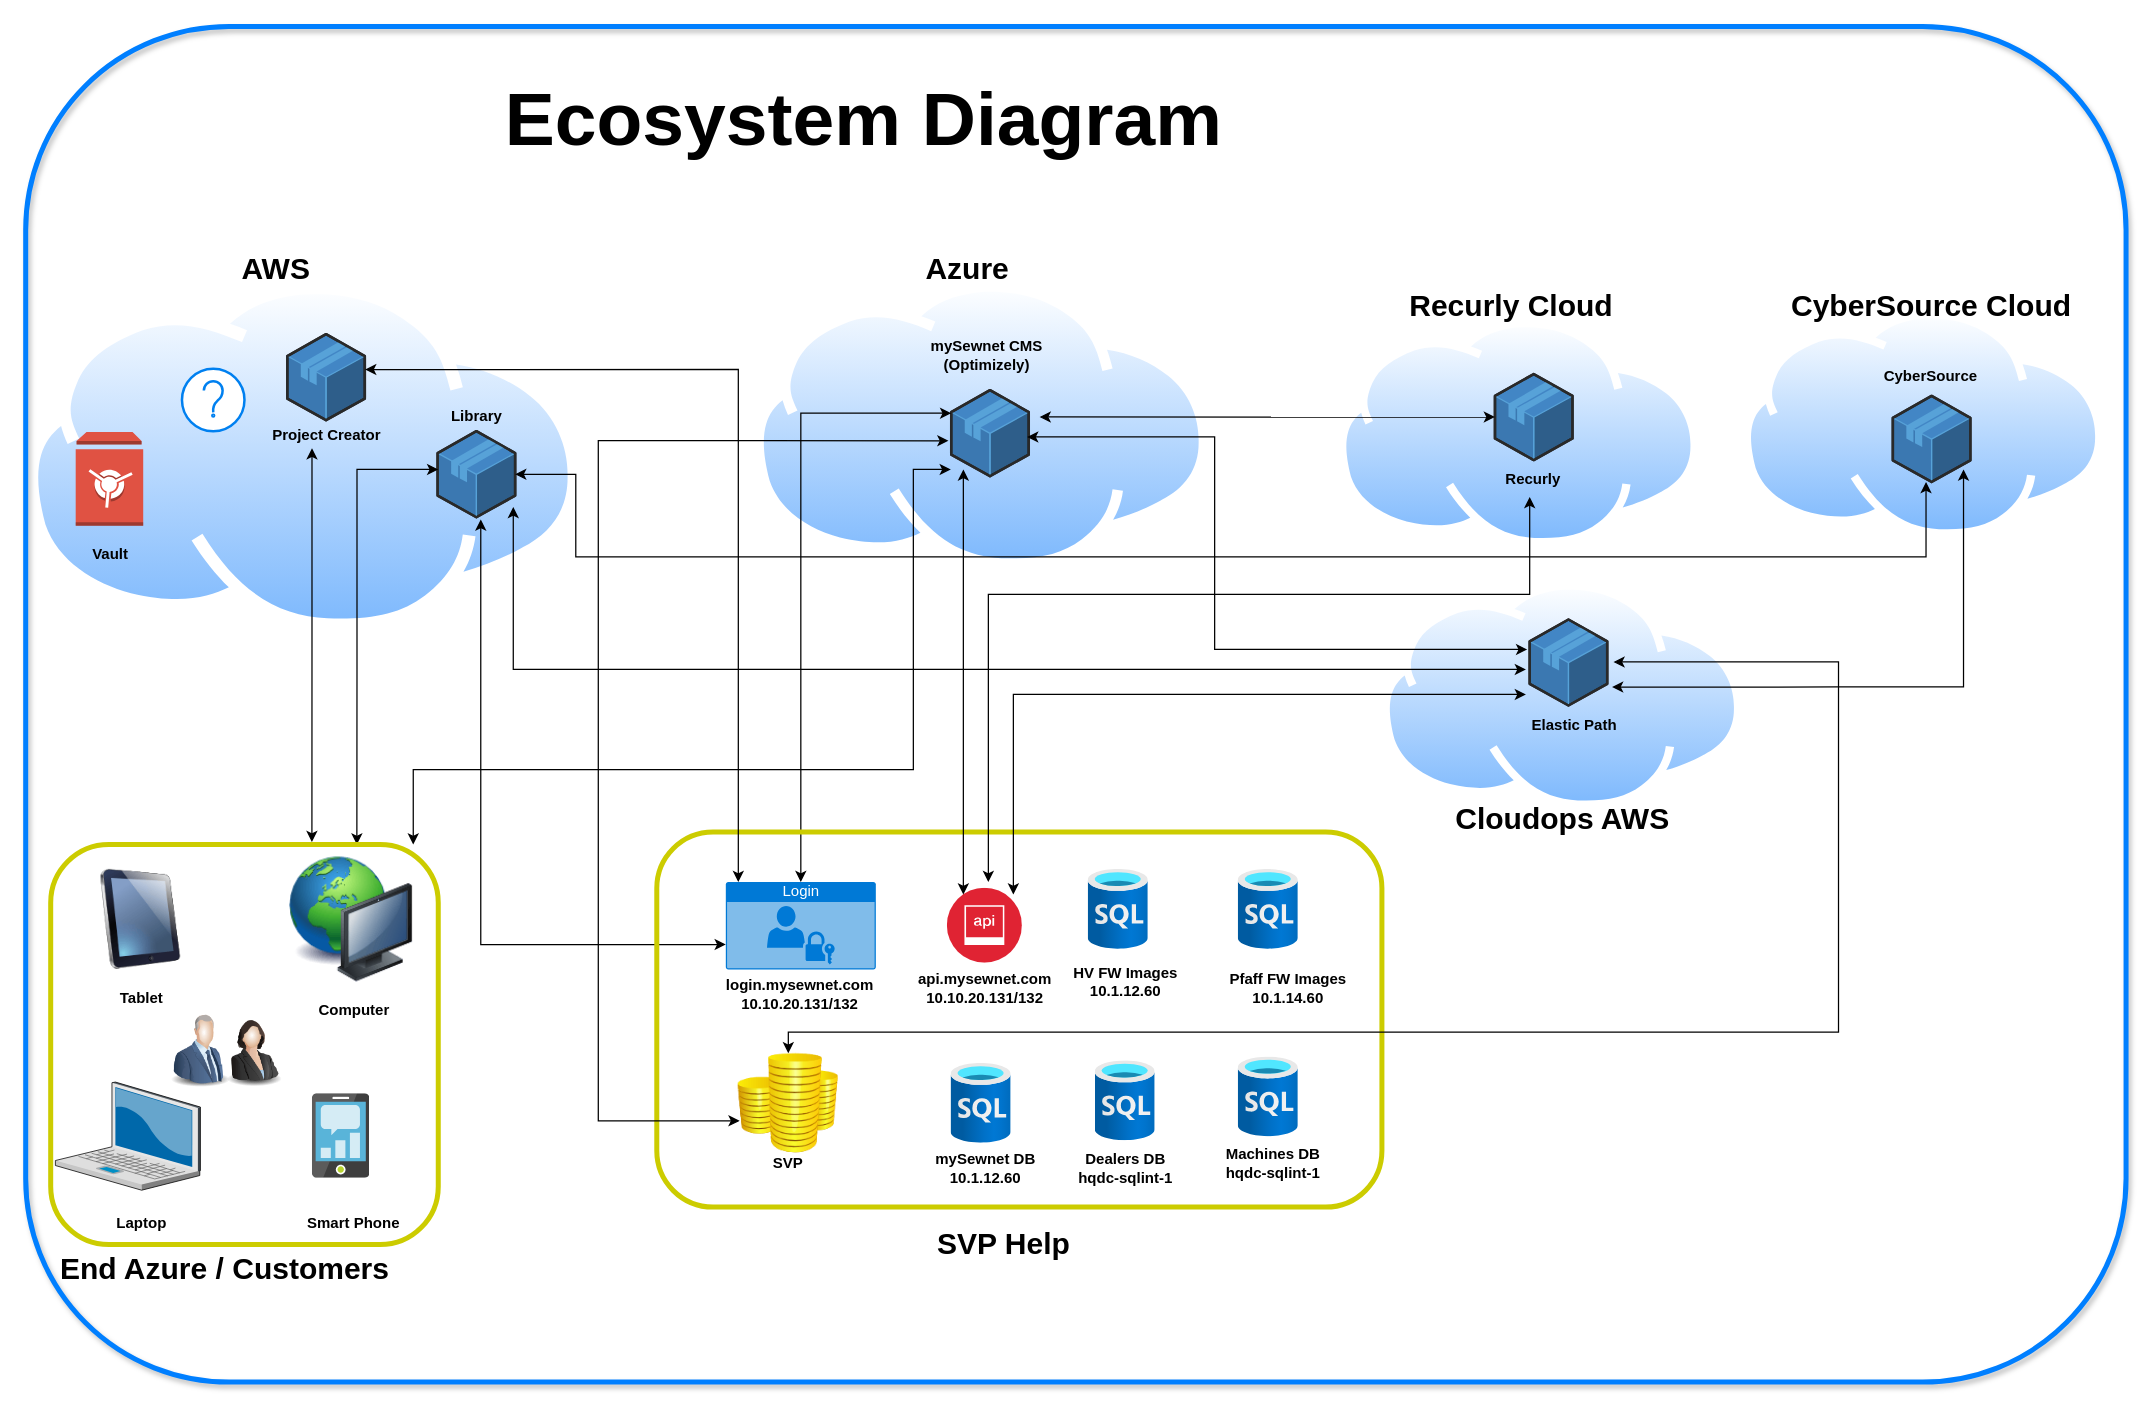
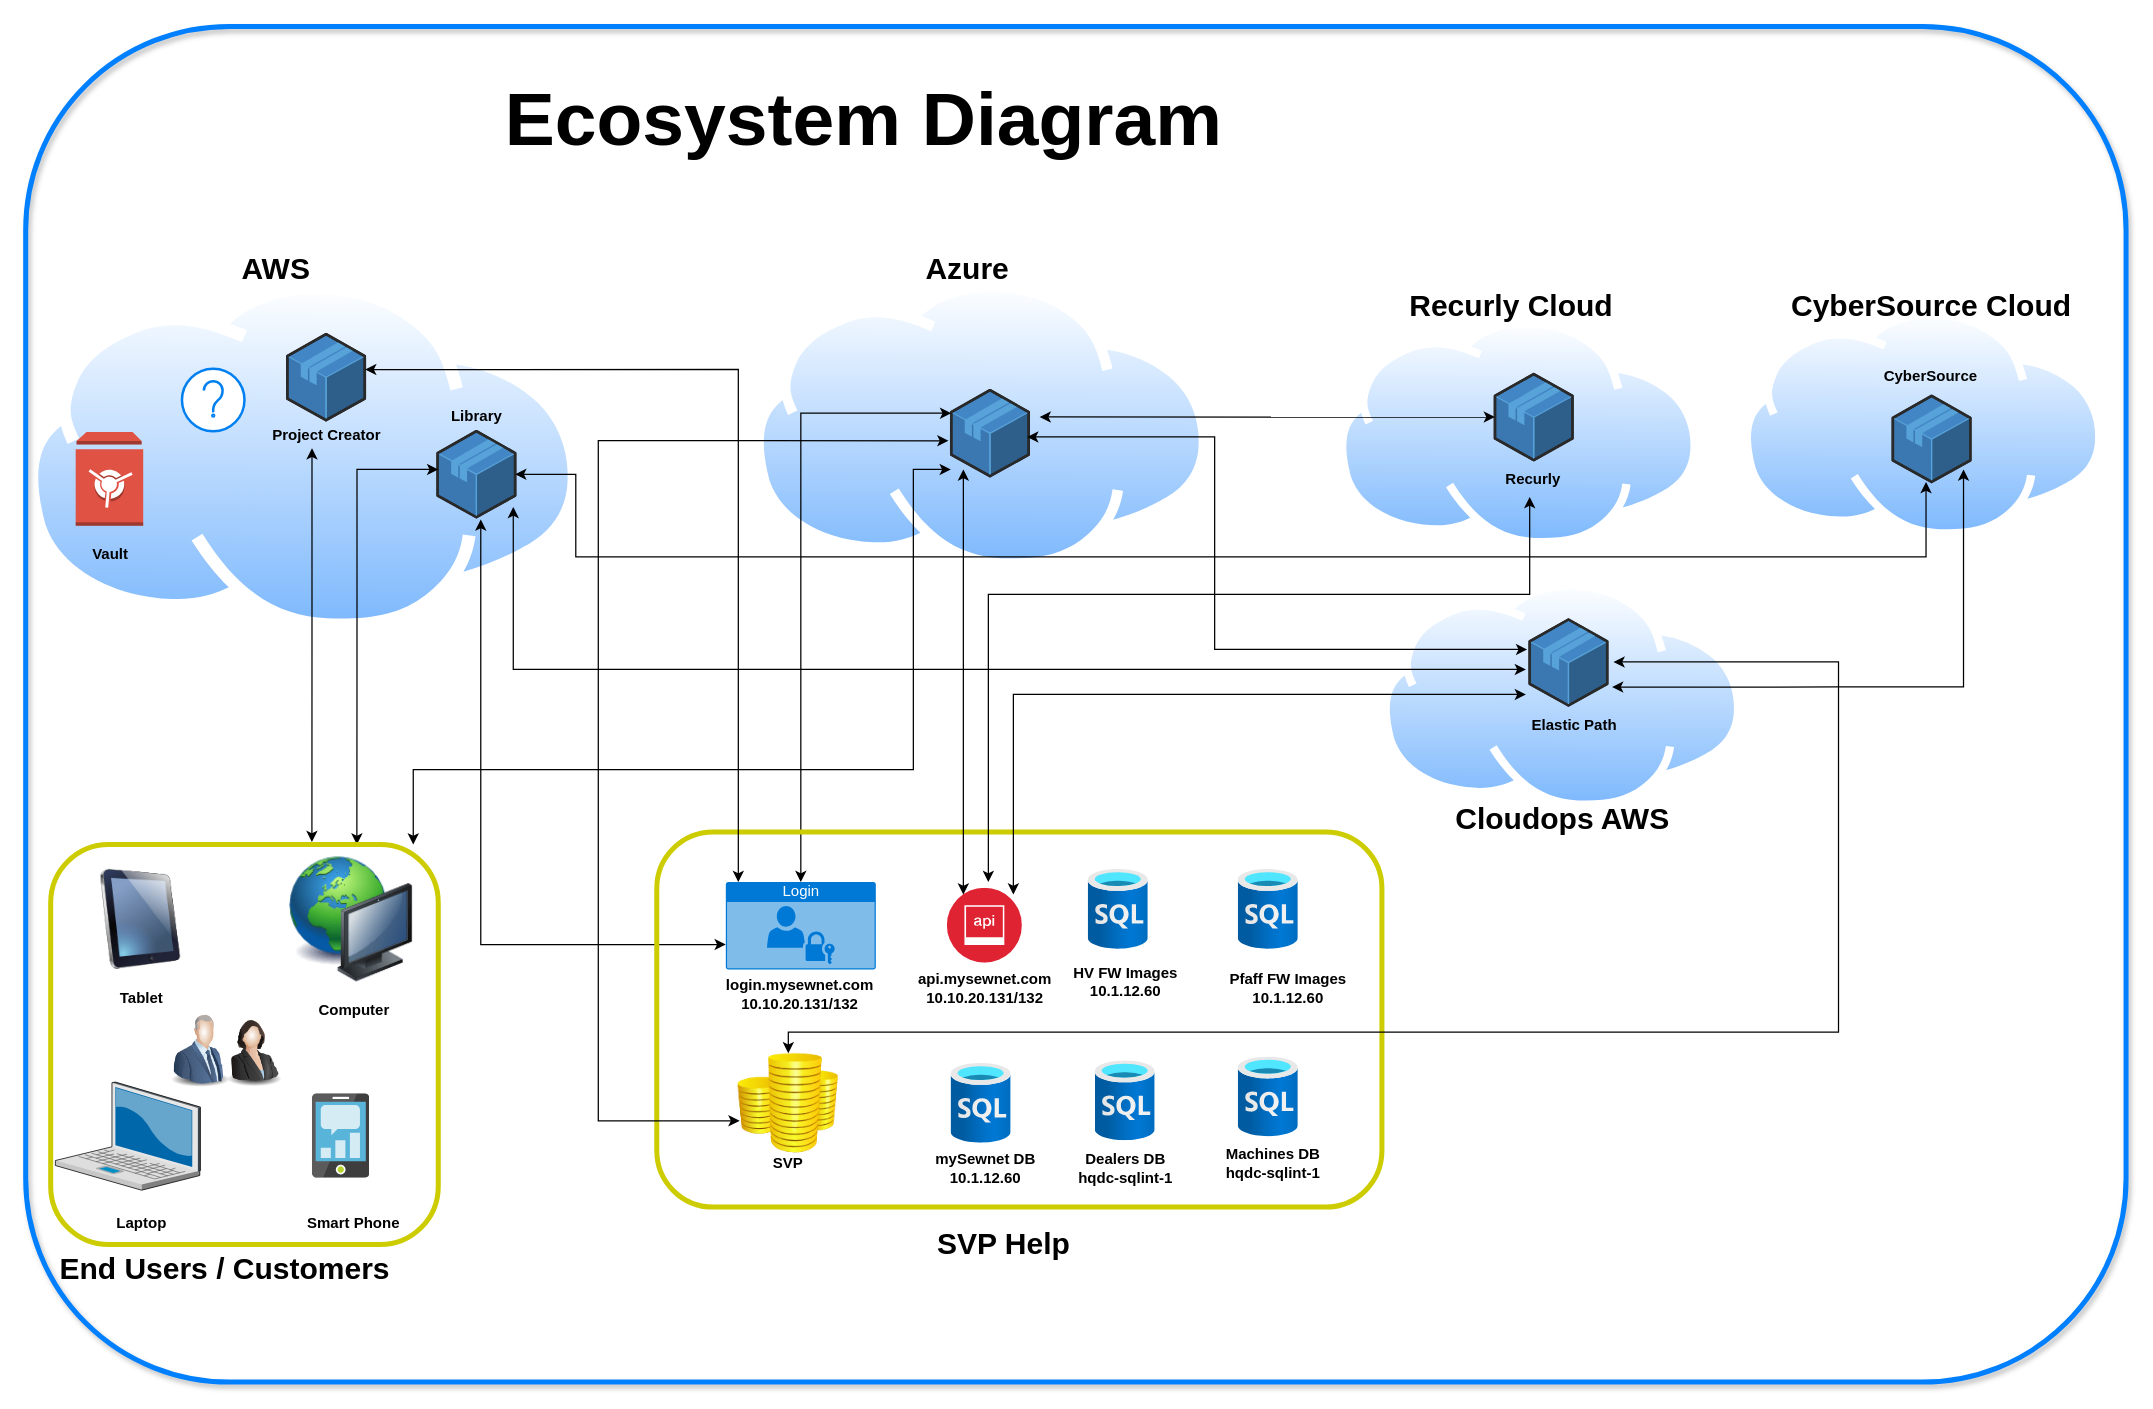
node "mySewnet CMS (Optimizely)": removed
node "Pfaff FW Images 10.1.14.60": label "Pfaff FW Images 10.1.14.60" -> "Pfaff FW Images 10.1.12.60"
node "End Azure / Customers": label "End Azure / Customers" -> "End Users / Customers"
